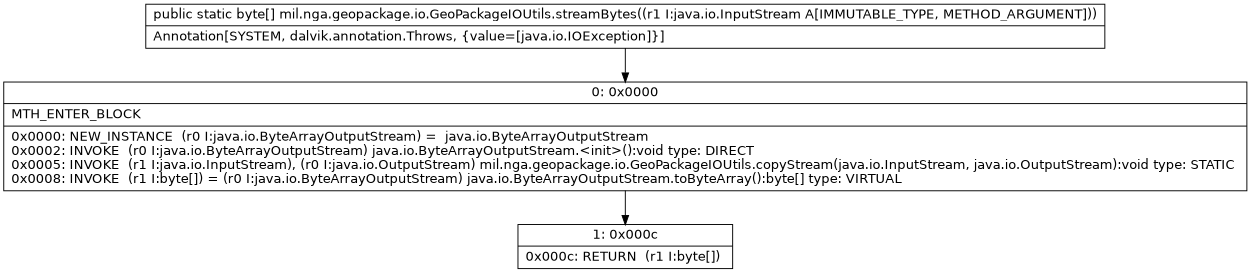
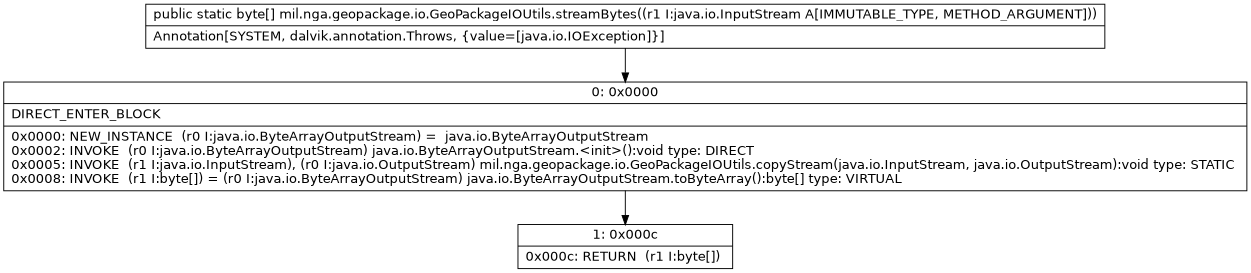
node "0: 0x0000": text "MTH_ENTER_BLOCK" -> "DIRECT_ENTER_BLOCK"
